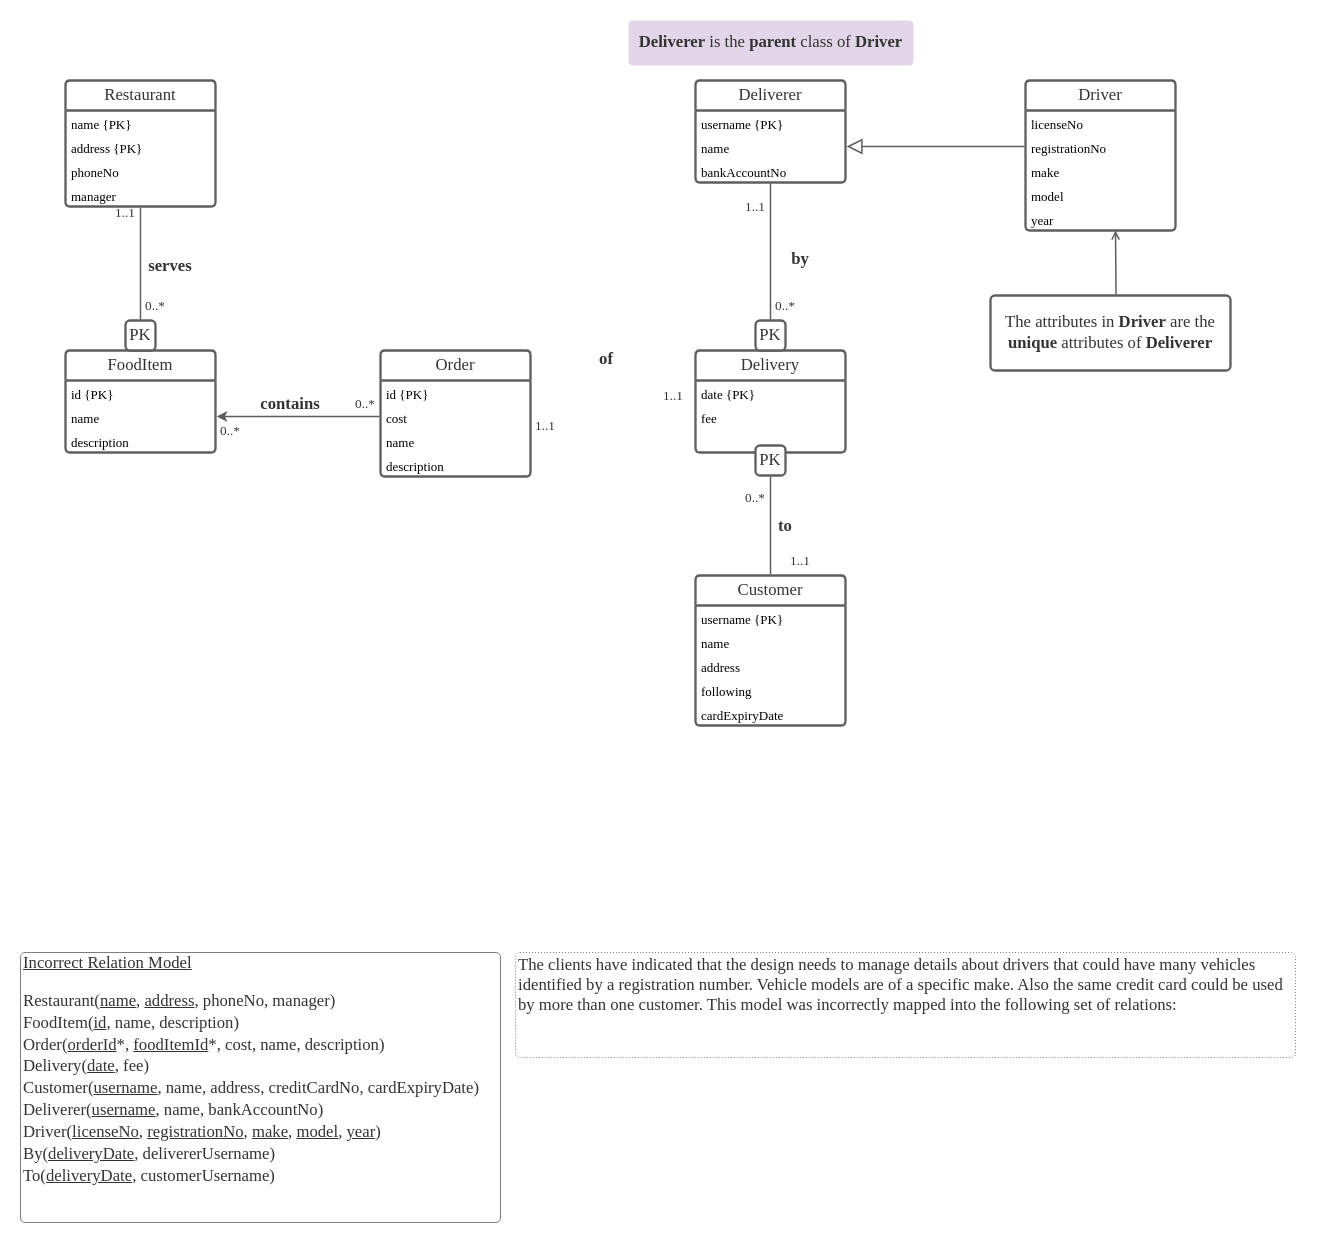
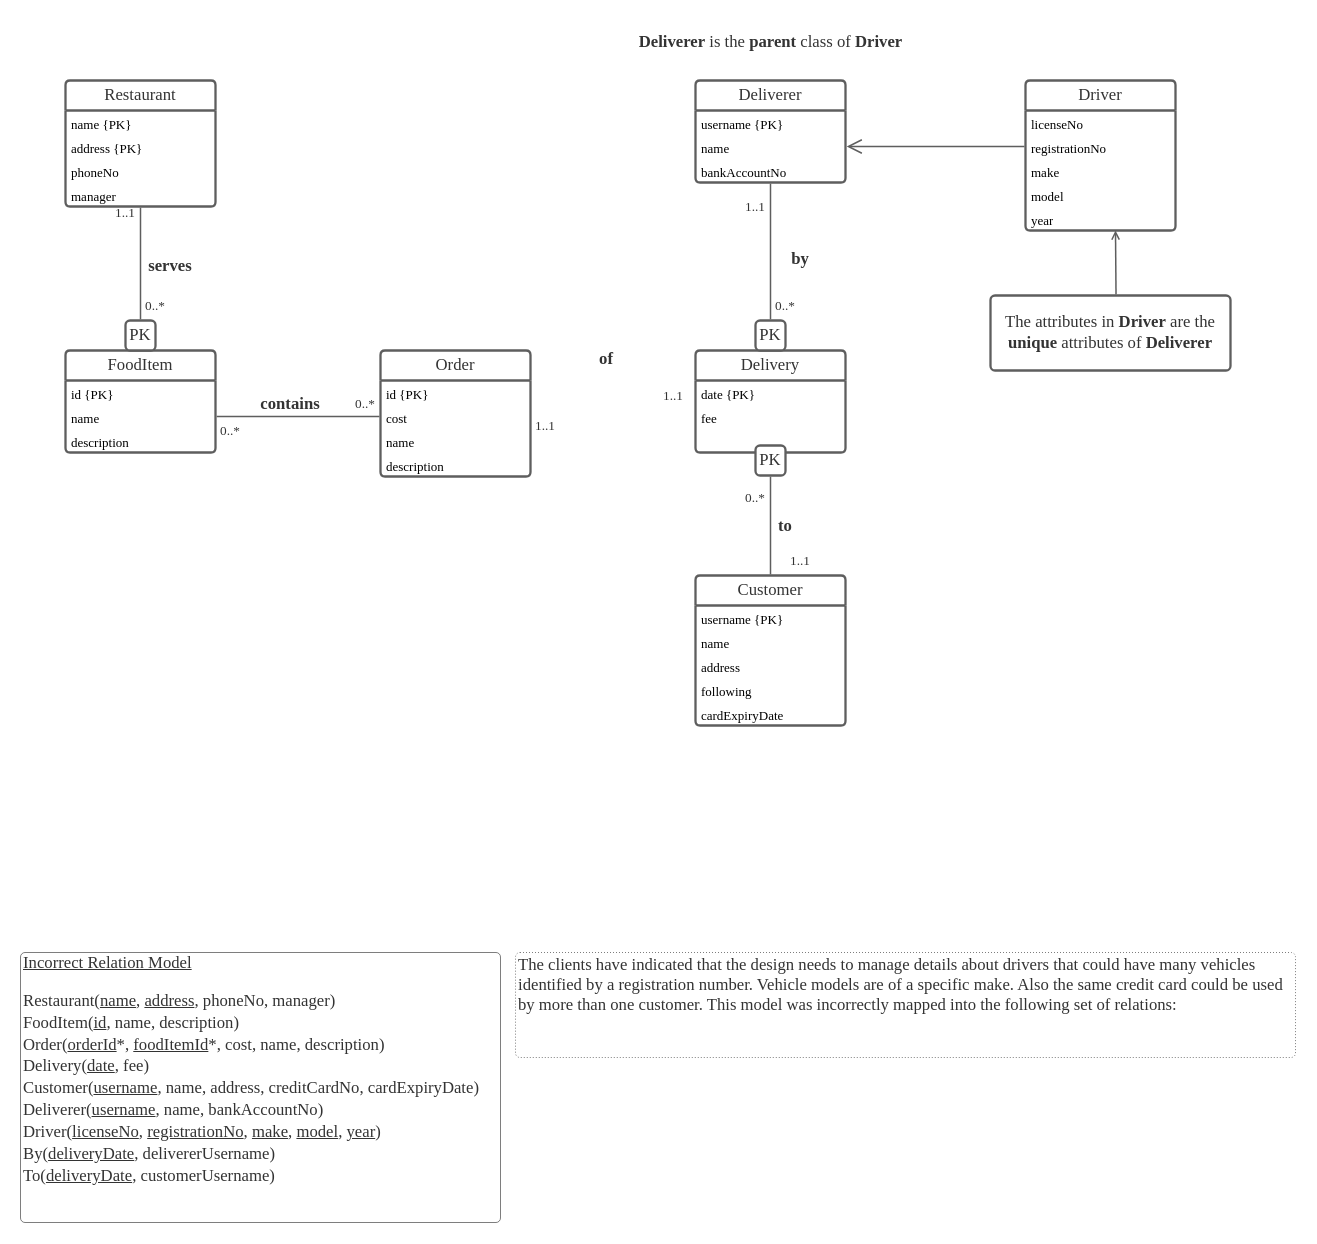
node "Deliverer is the parent class of Driver": fillcolor #e1d5e7 -> #ffffff
edge "Driver" -> "Deliverer": arrowhead block -> open
edge "Order" -> "FoodItem": arrowhead classic -> none
